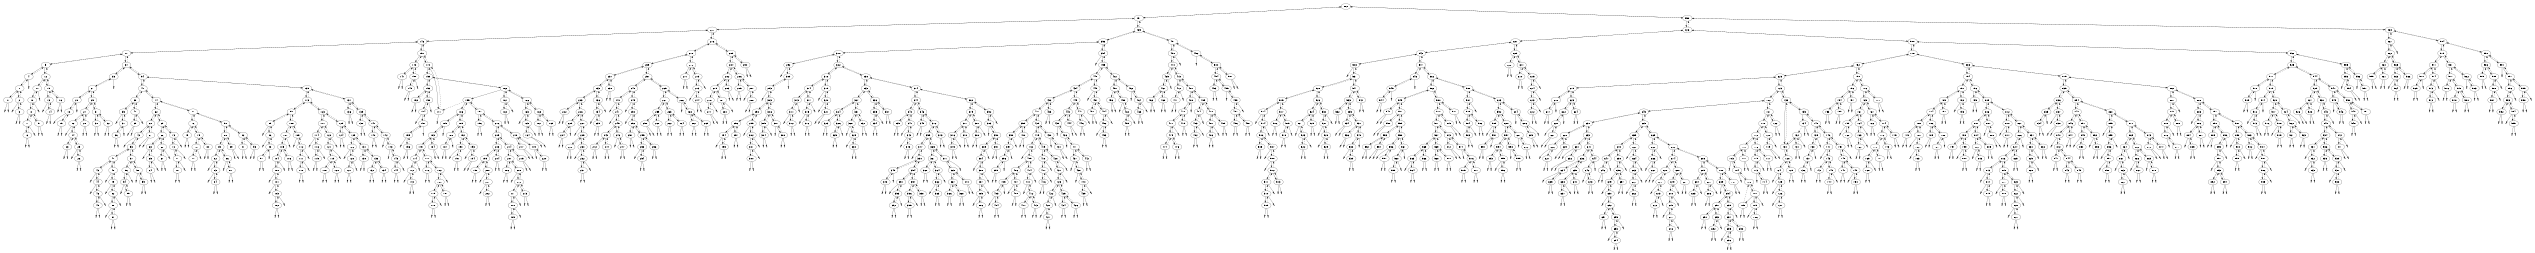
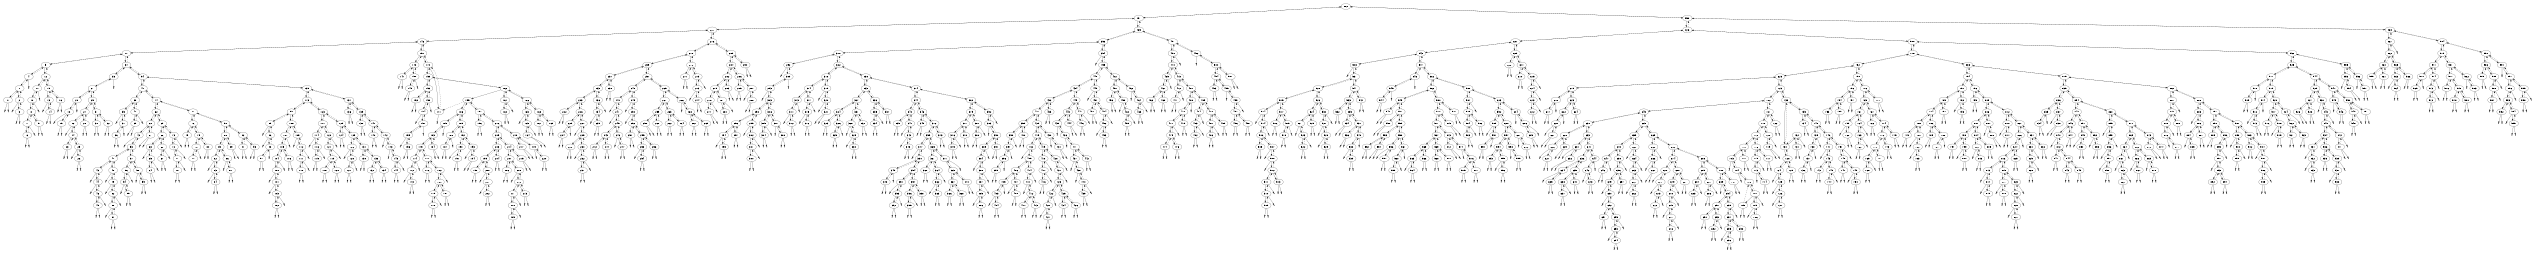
edge "734" -> "732": now "734" -> "735"
